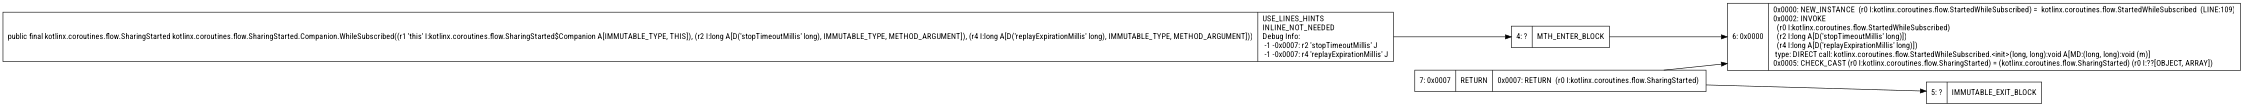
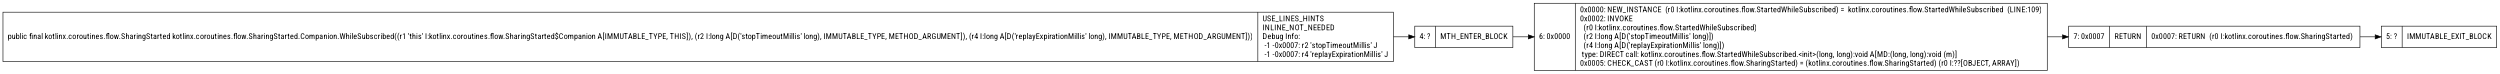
edge "7: 0x0007" -> "6: 0x0000": reversed
